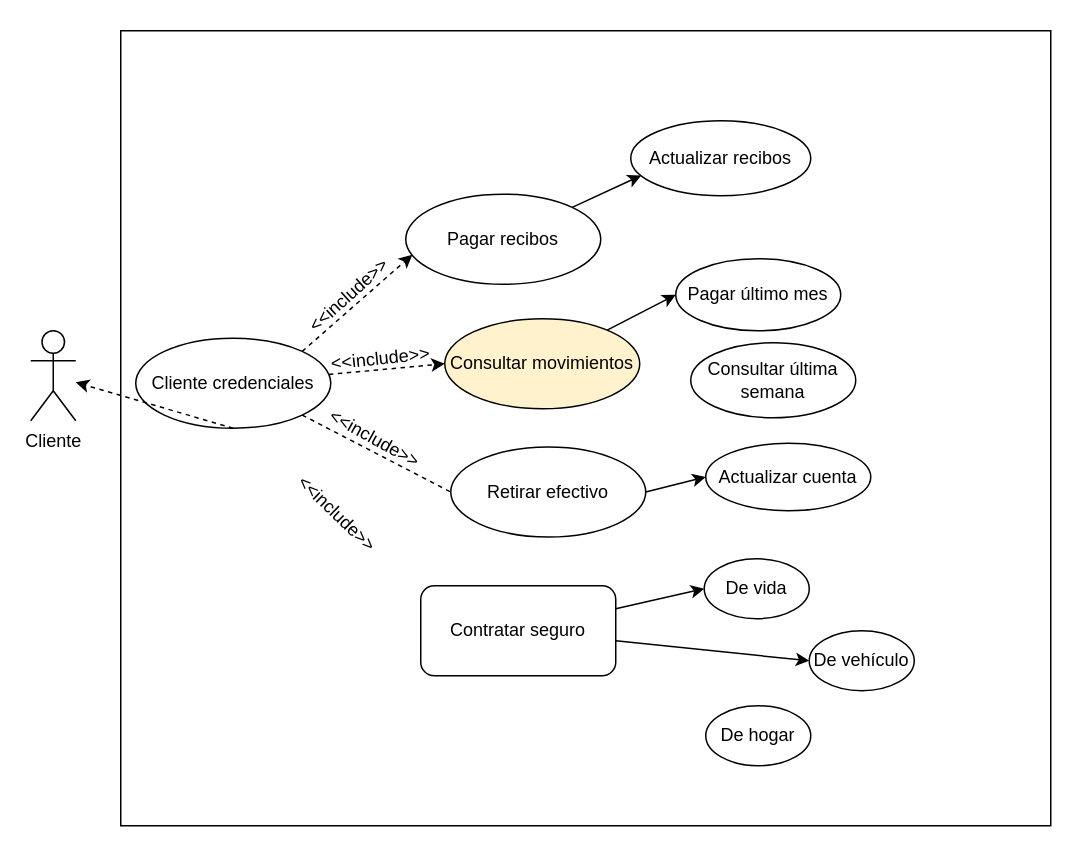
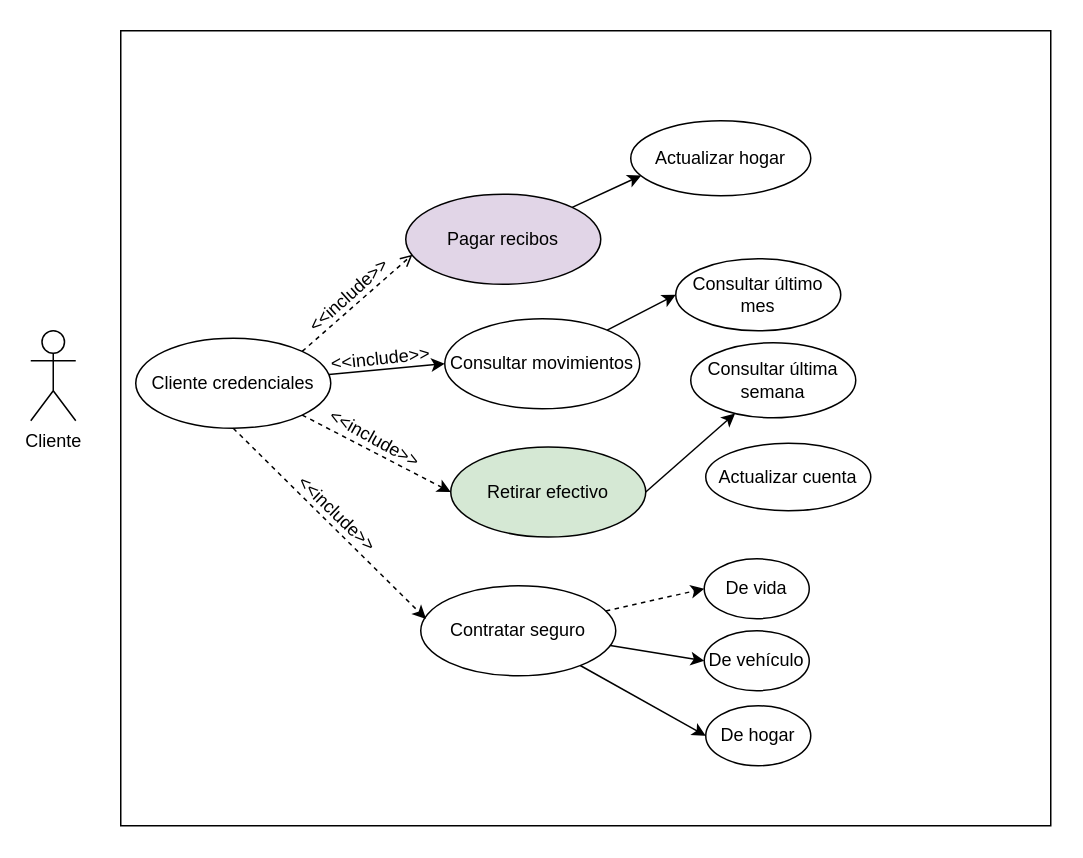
node "Actualizar recibos": label "Actualizar recibos" -> "Actualizar hogar"
node "Pagar recibos": fillcolor #ffffff -> #e1d5e7
edge "Cliente credenciales" -> "Pagar recibos": arrowhead classic -> open
node "Pagar último mes": label "Pagar último mes" -> "Consultar último mes"
node "Consultar movimientos": fillcolor #fff2cc -> #ffffff
edge "Cliente credenciales" -> "Consultar movimientos": style dashed -> solid
edge "Cliente credenciales" -> "Cliente": now "Cliente credenciales" -> "Contratar seguro"
edge "Retirar efectivo" -> "Actualizar cuenta": now "Retirar efectivo" -> "Consultar última semana"
edge "Cliente credenciales" -- "Retirar efectivo": arrowhead none -> classic
node "Retirar efectivo": fillcolor #ffffff -> #d5e8d4
edge "Contratar seguro" -> "De vida": style solid -> dashed
node "Contratar seguro": shape rounded rectangle -> ellipse
node "De vehículo": moved (862, 661) -> (757, 661)
edge "Contratar seguro" -> "De hogar": added
